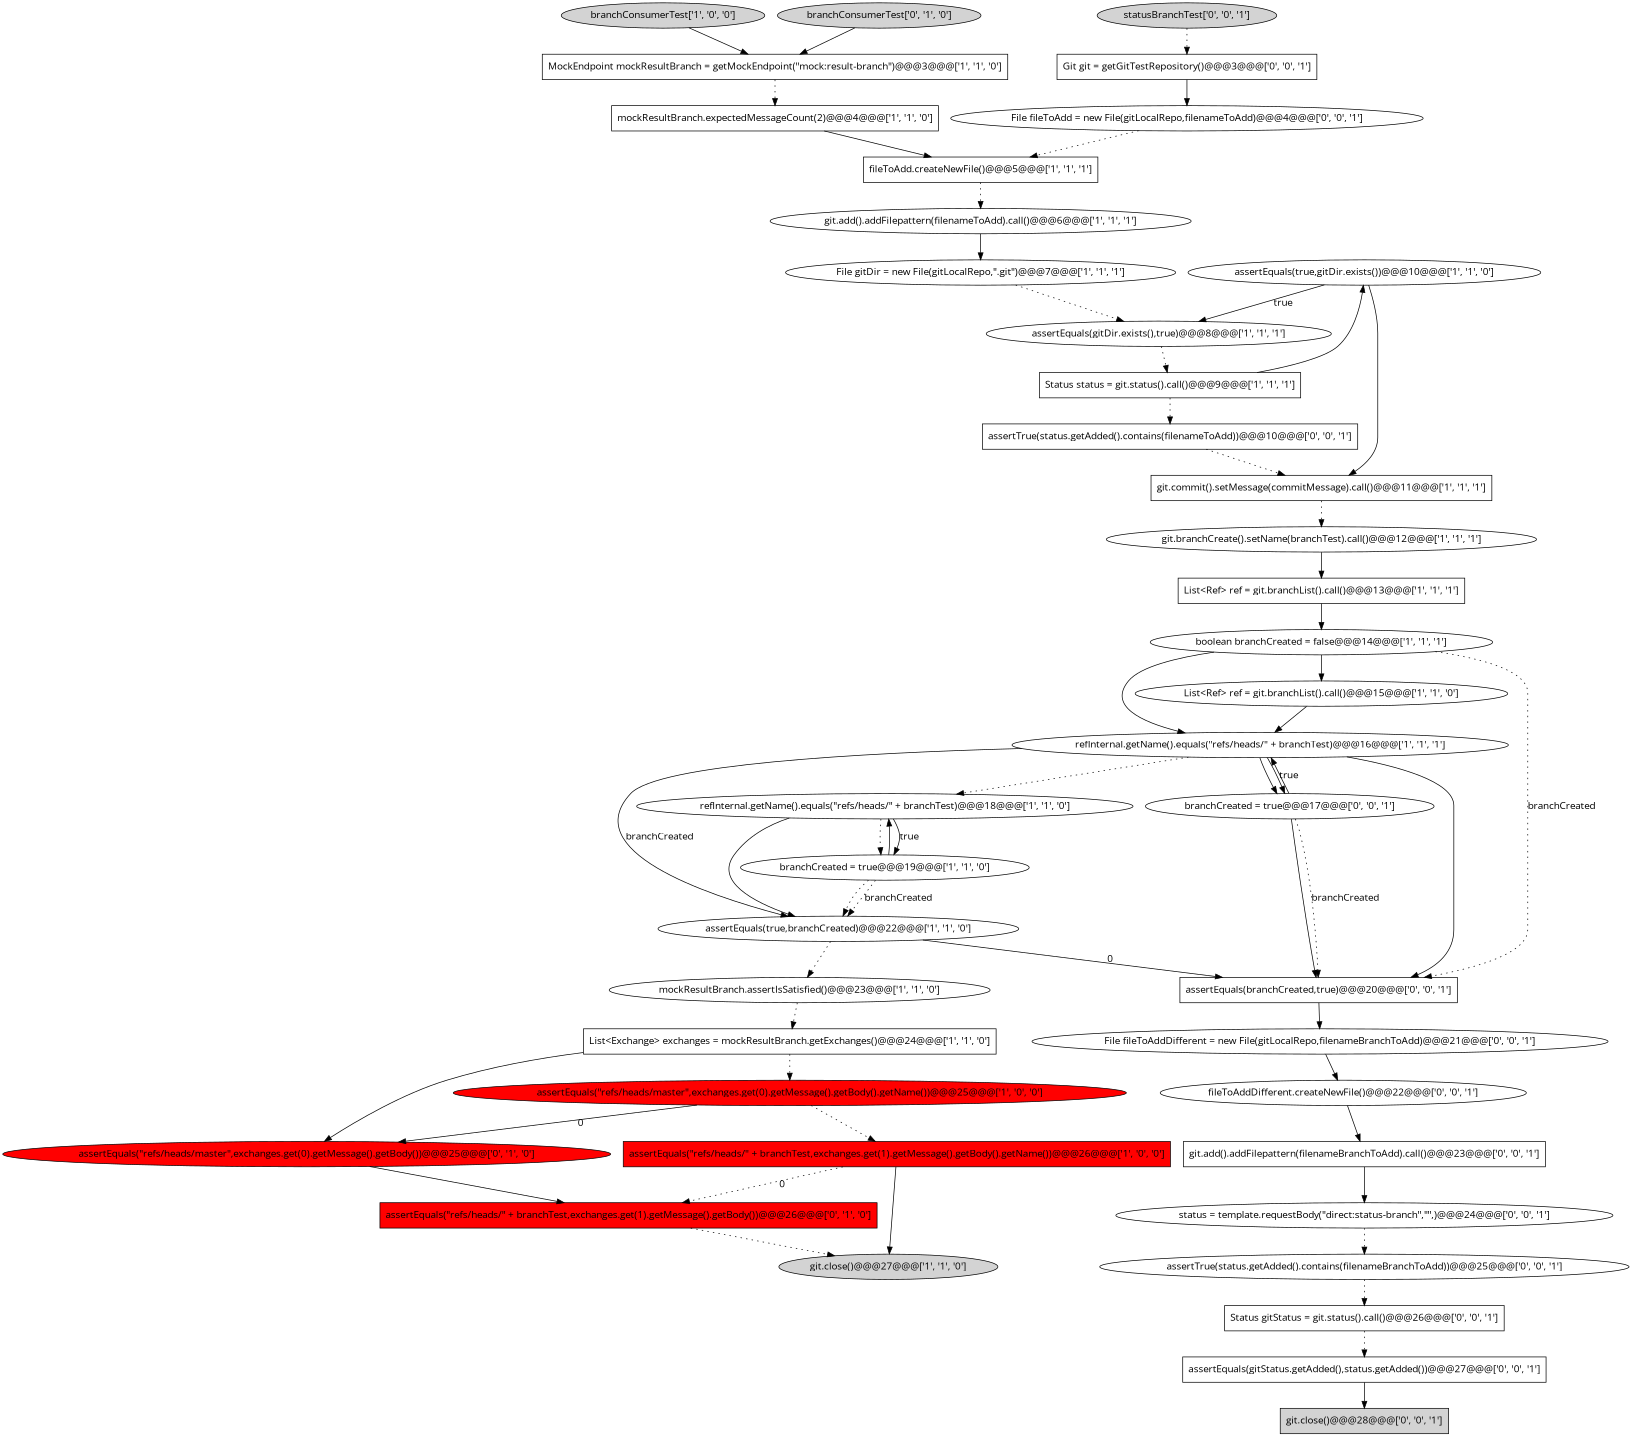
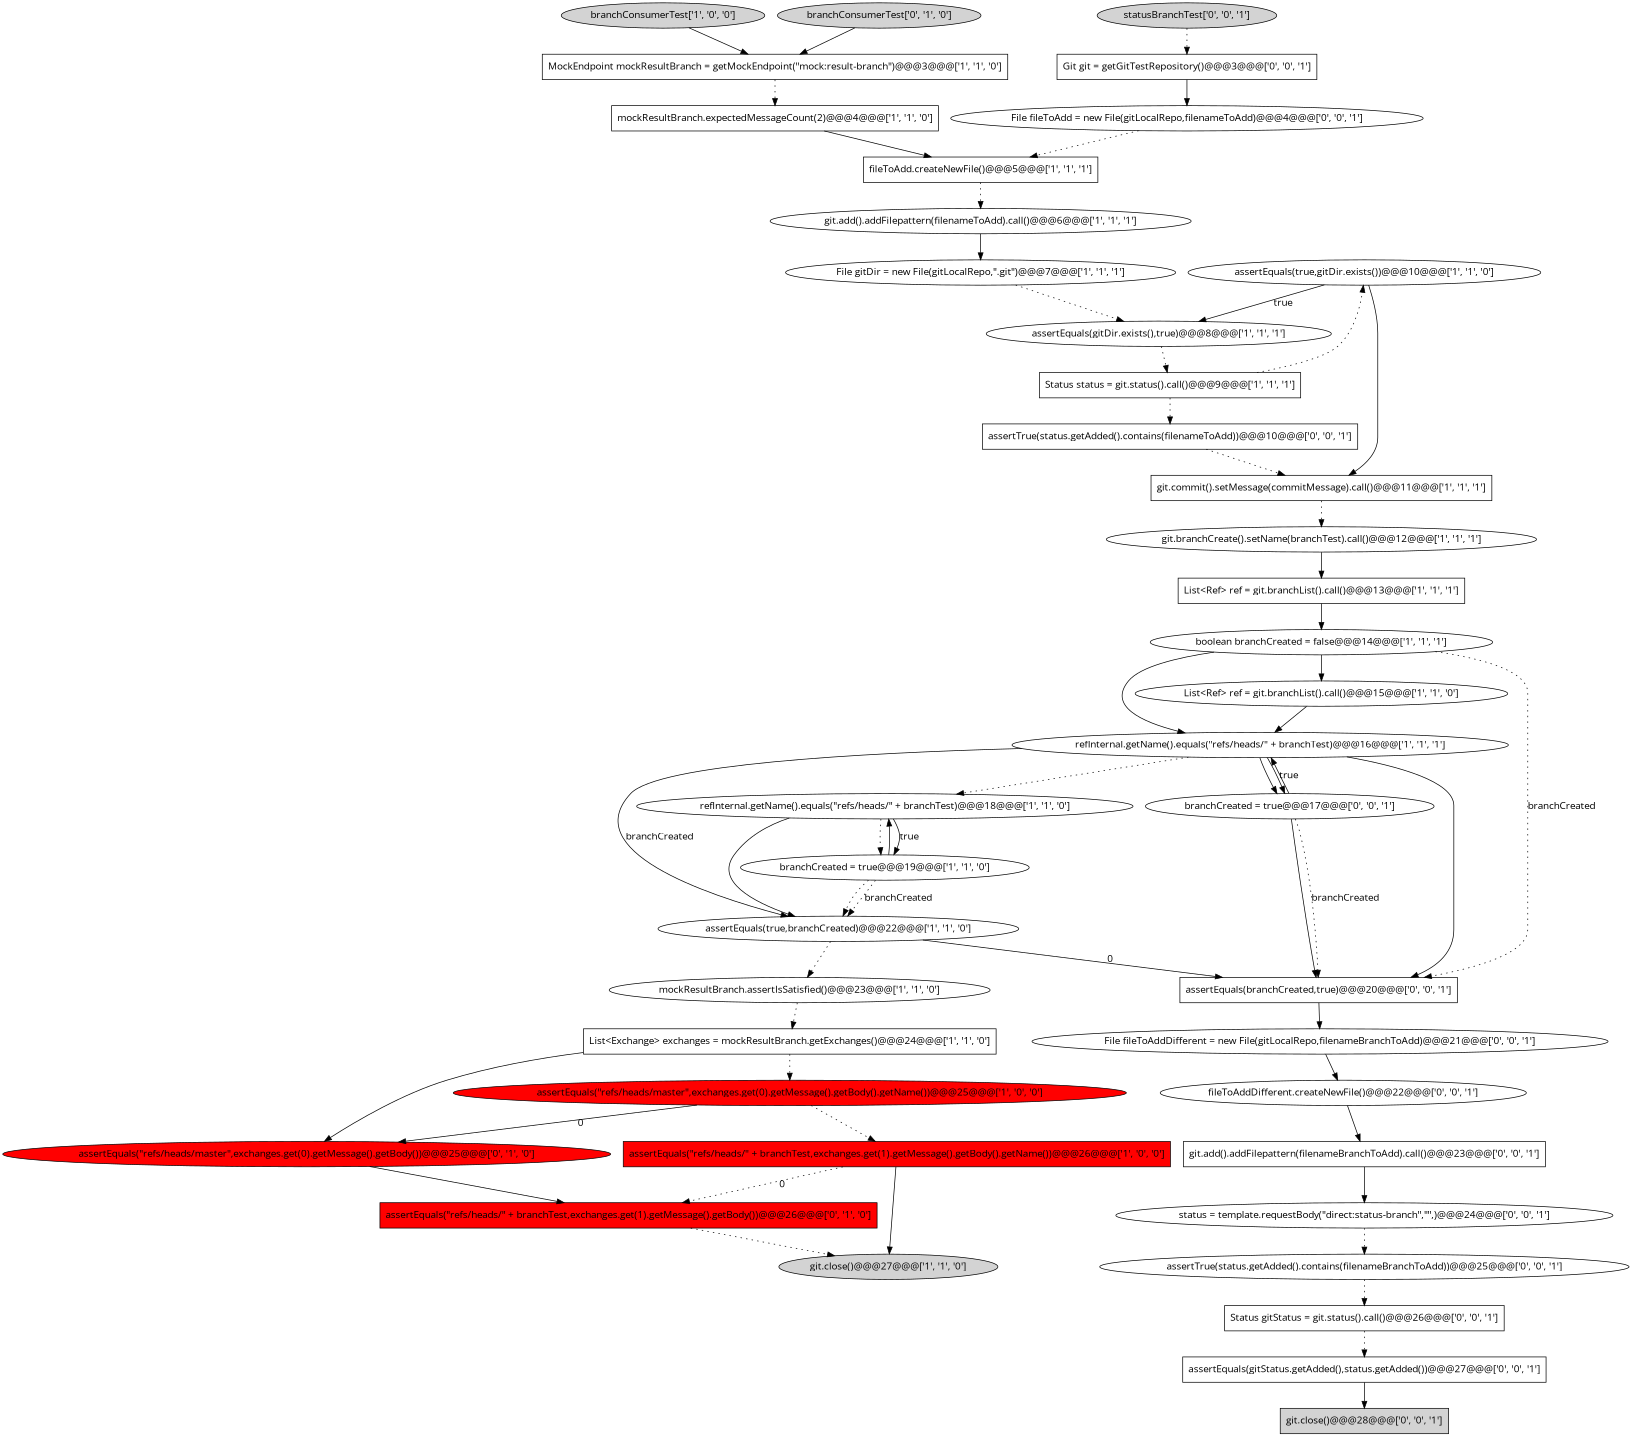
edge "Status status = git.status().call()@@@9@@@['1', '1', '1']" -> "assertEquals(true,gitDir.exists())@@@10@@@['1', '1', '0']": style solid -> dotted
